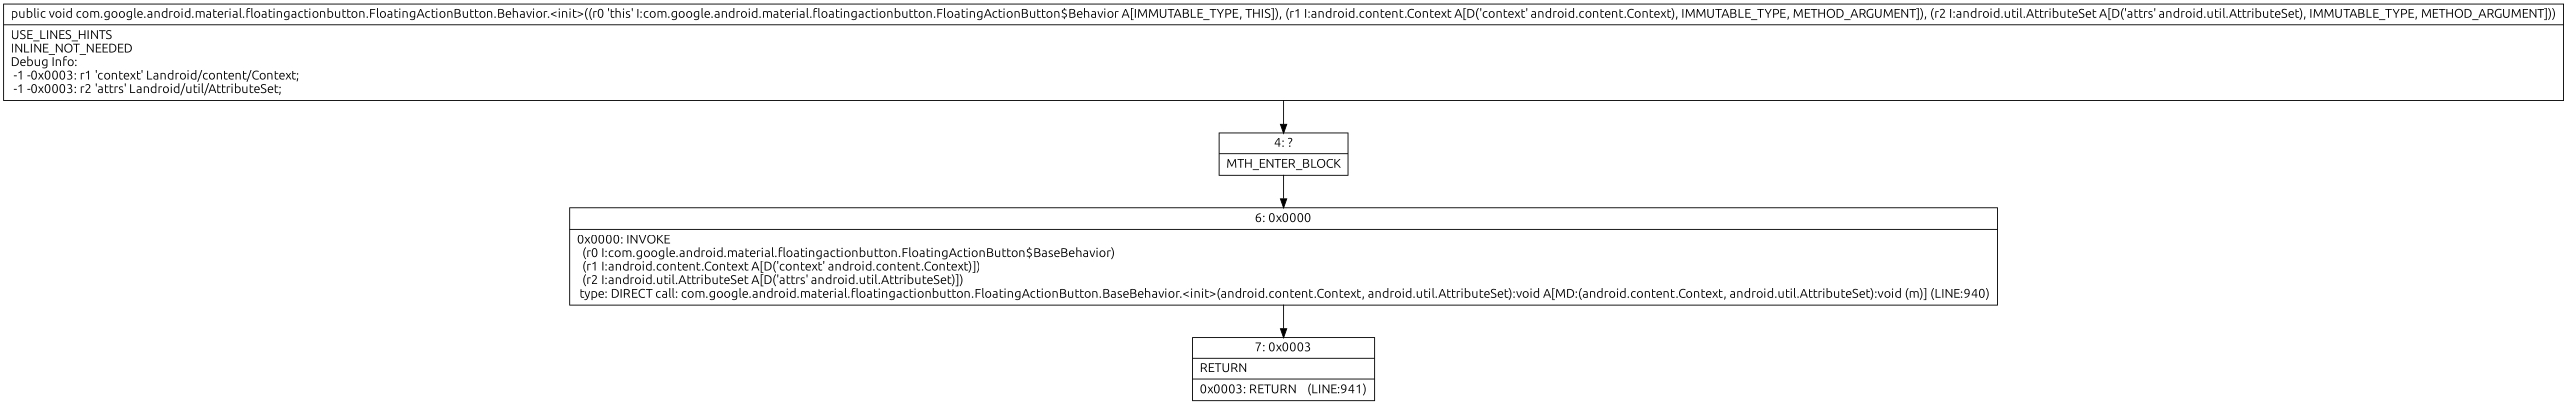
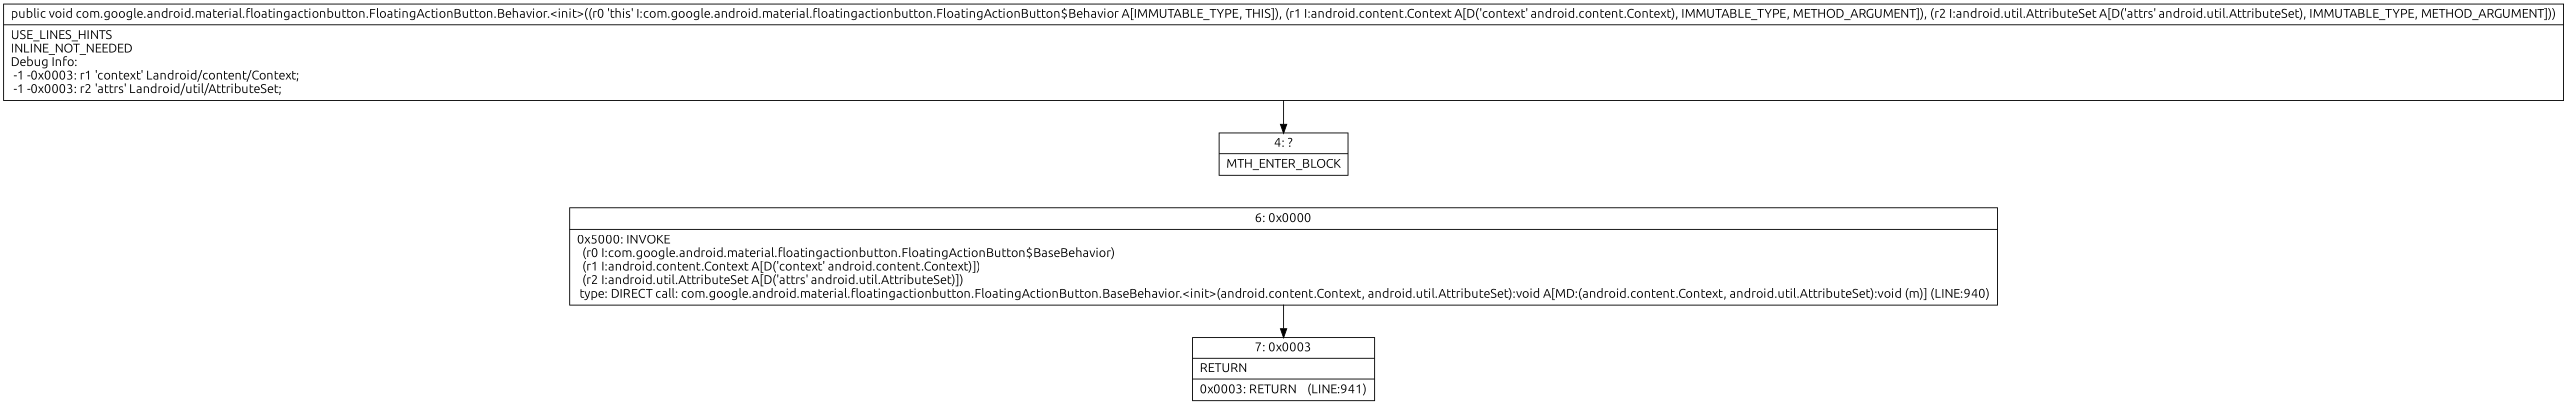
edge "4: ?" -> "6: 0x0000": removed
node "6: 0x0000": text "0x0000: INVOKE" -> "0x5000: INVOKE"
